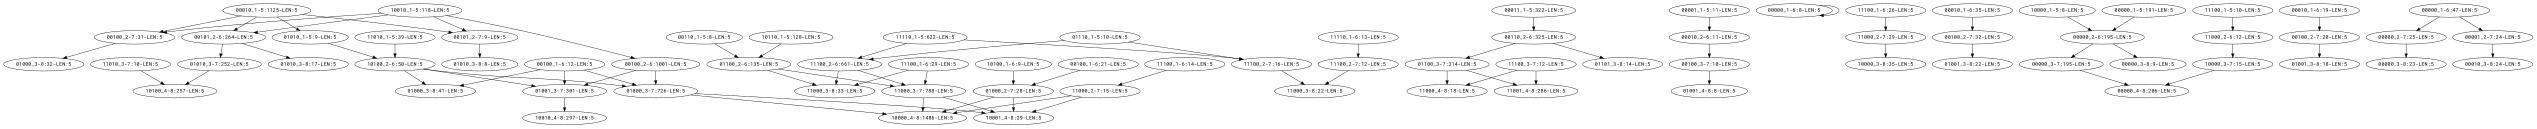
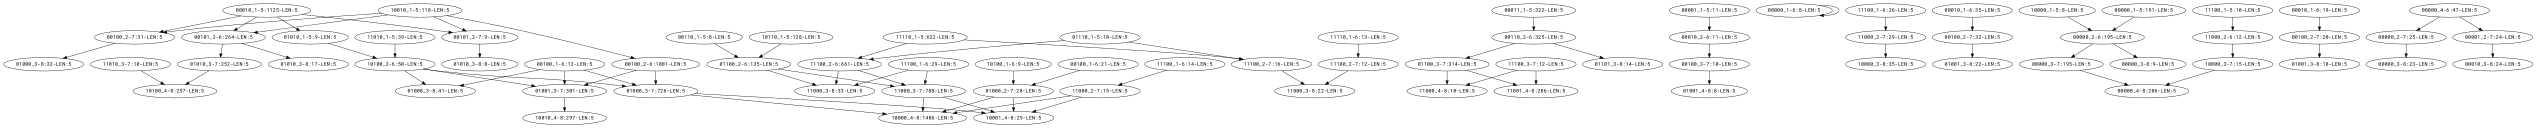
node "00000_1-6:47-LEN:5": label "00000_1-6:47-LEN:5" -> "00000_4-6:47-LEN:5"
